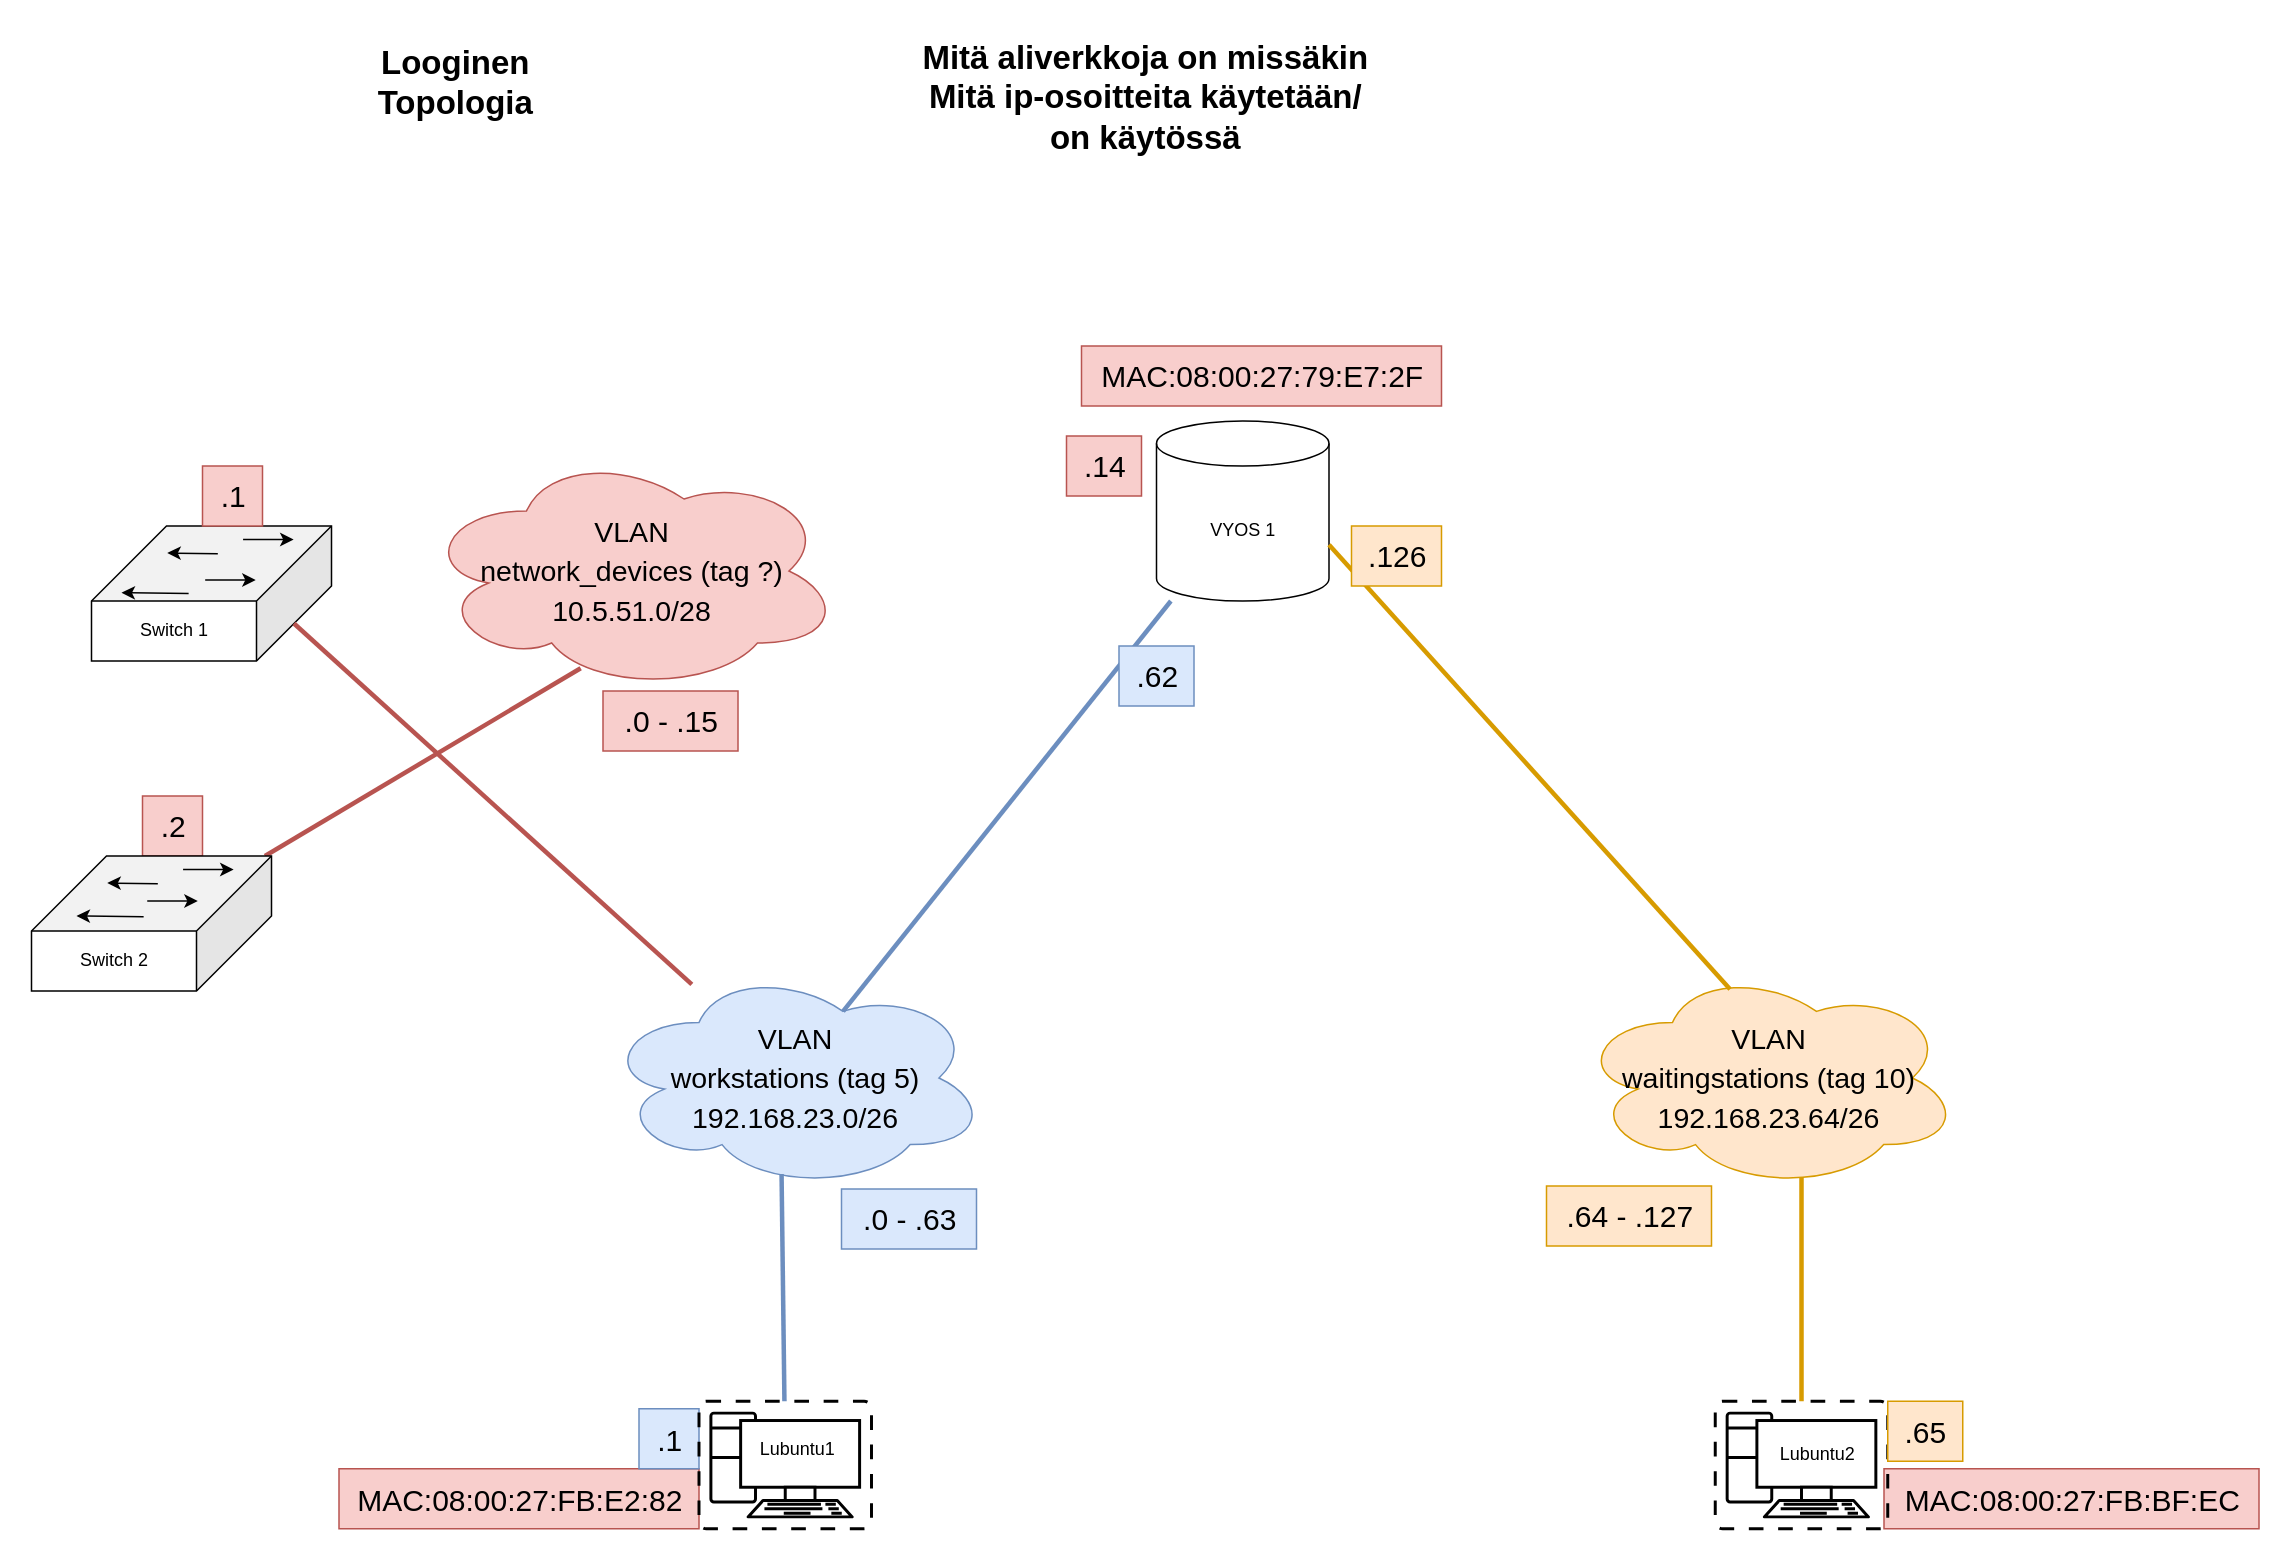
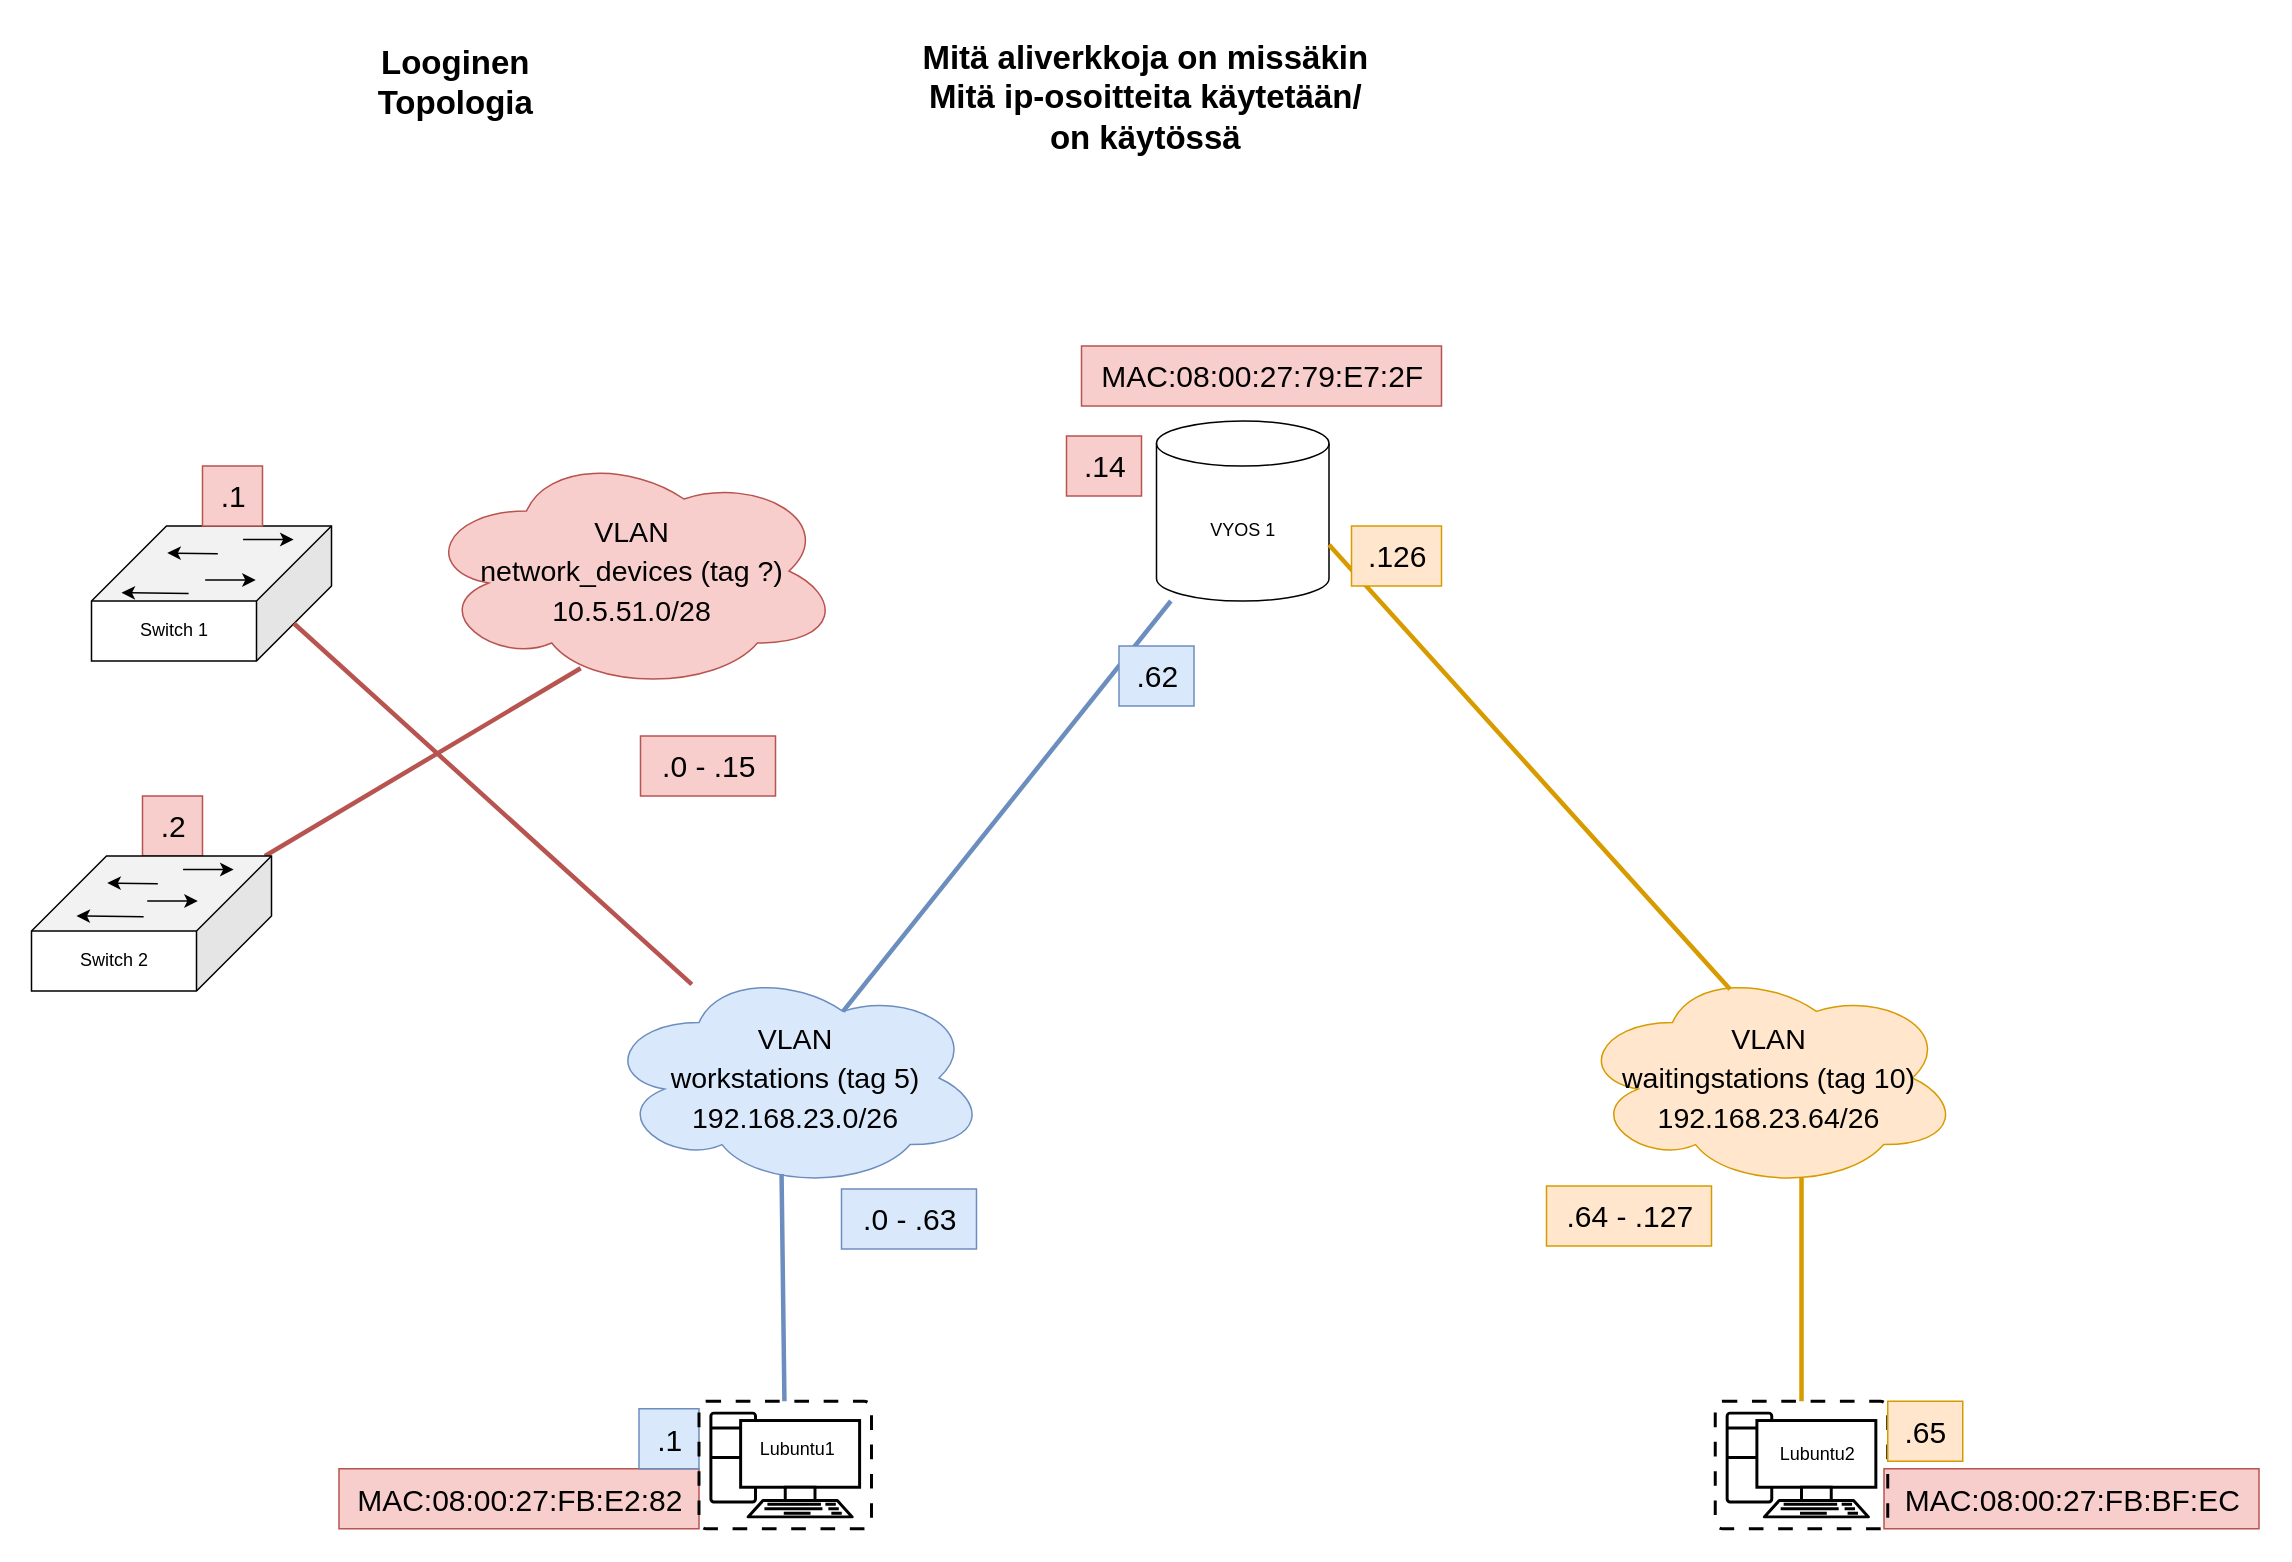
node ".0 - .15": moved (671, 721) -> (708, 766)
